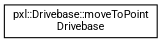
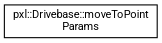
node "pxl::Drivebase::moveToPoint Drivebase": label "pxl::Drivebase::moveToPoint Drivebase" -> "pxl::Drivebase::moveToPoint Params"
